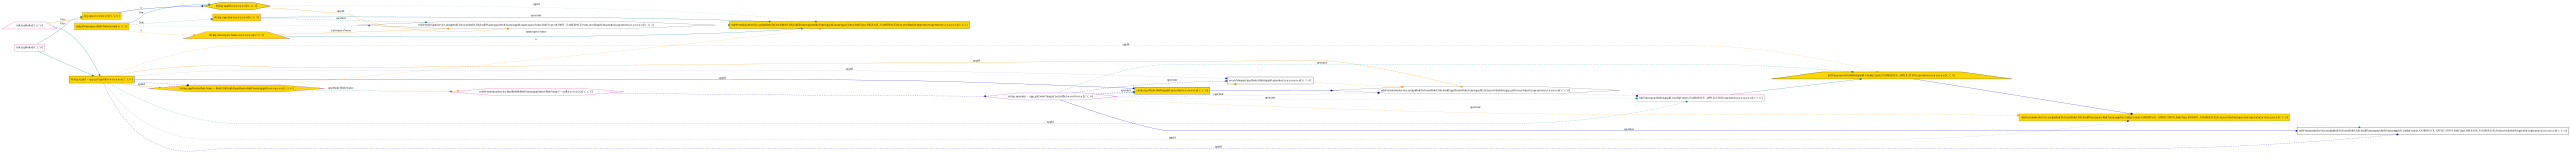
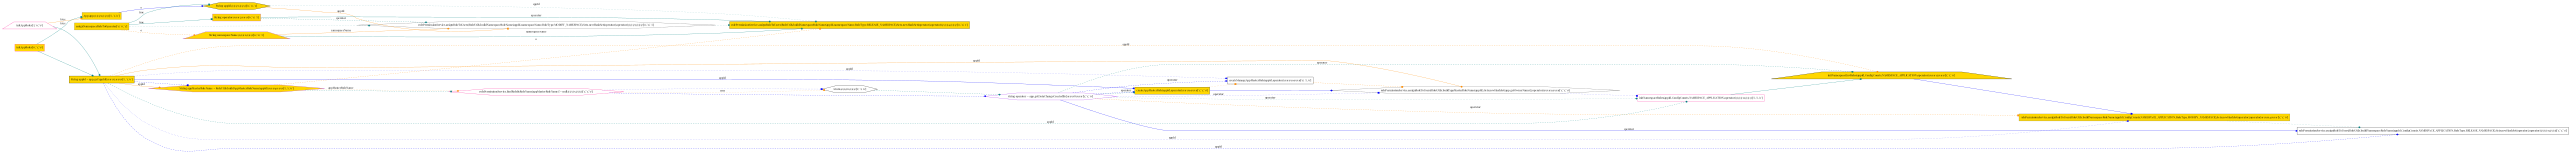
edge "assignNamespaceRoleToOperator['0', '0', '1']" -> "String operator@@@2@@@['0', '0', '1']": style dashed -> solid
node "initAppRoles['0', '1', '0']": fillcolor white -> gold
node "return@@@6@@@['1', '1', '0']": added
